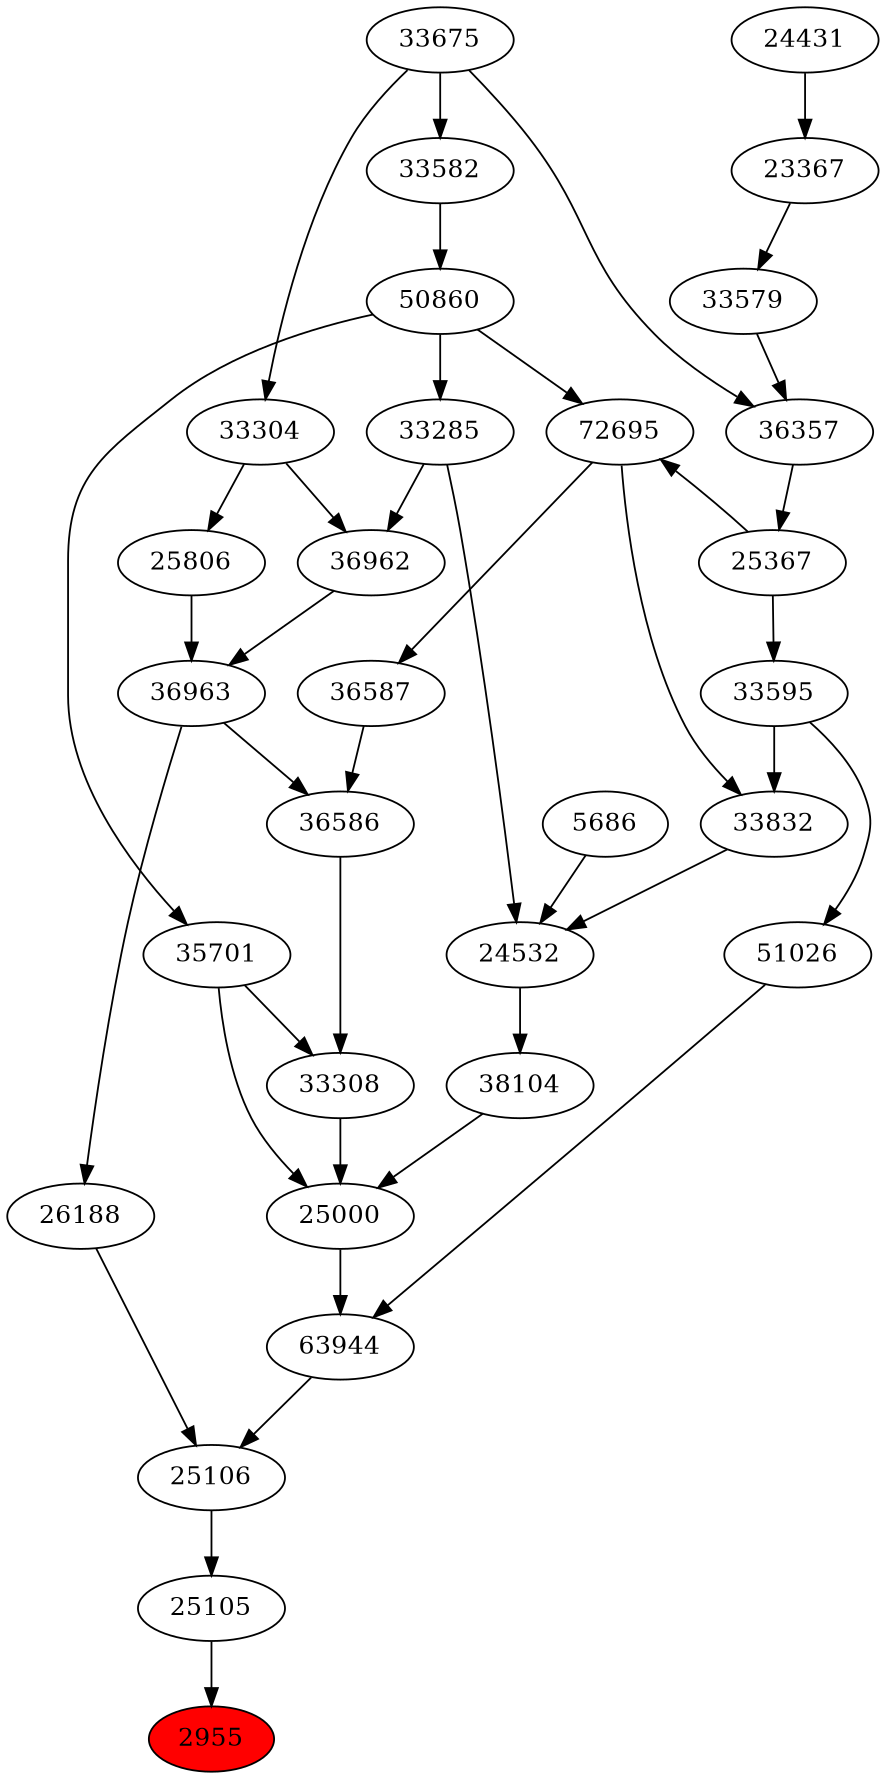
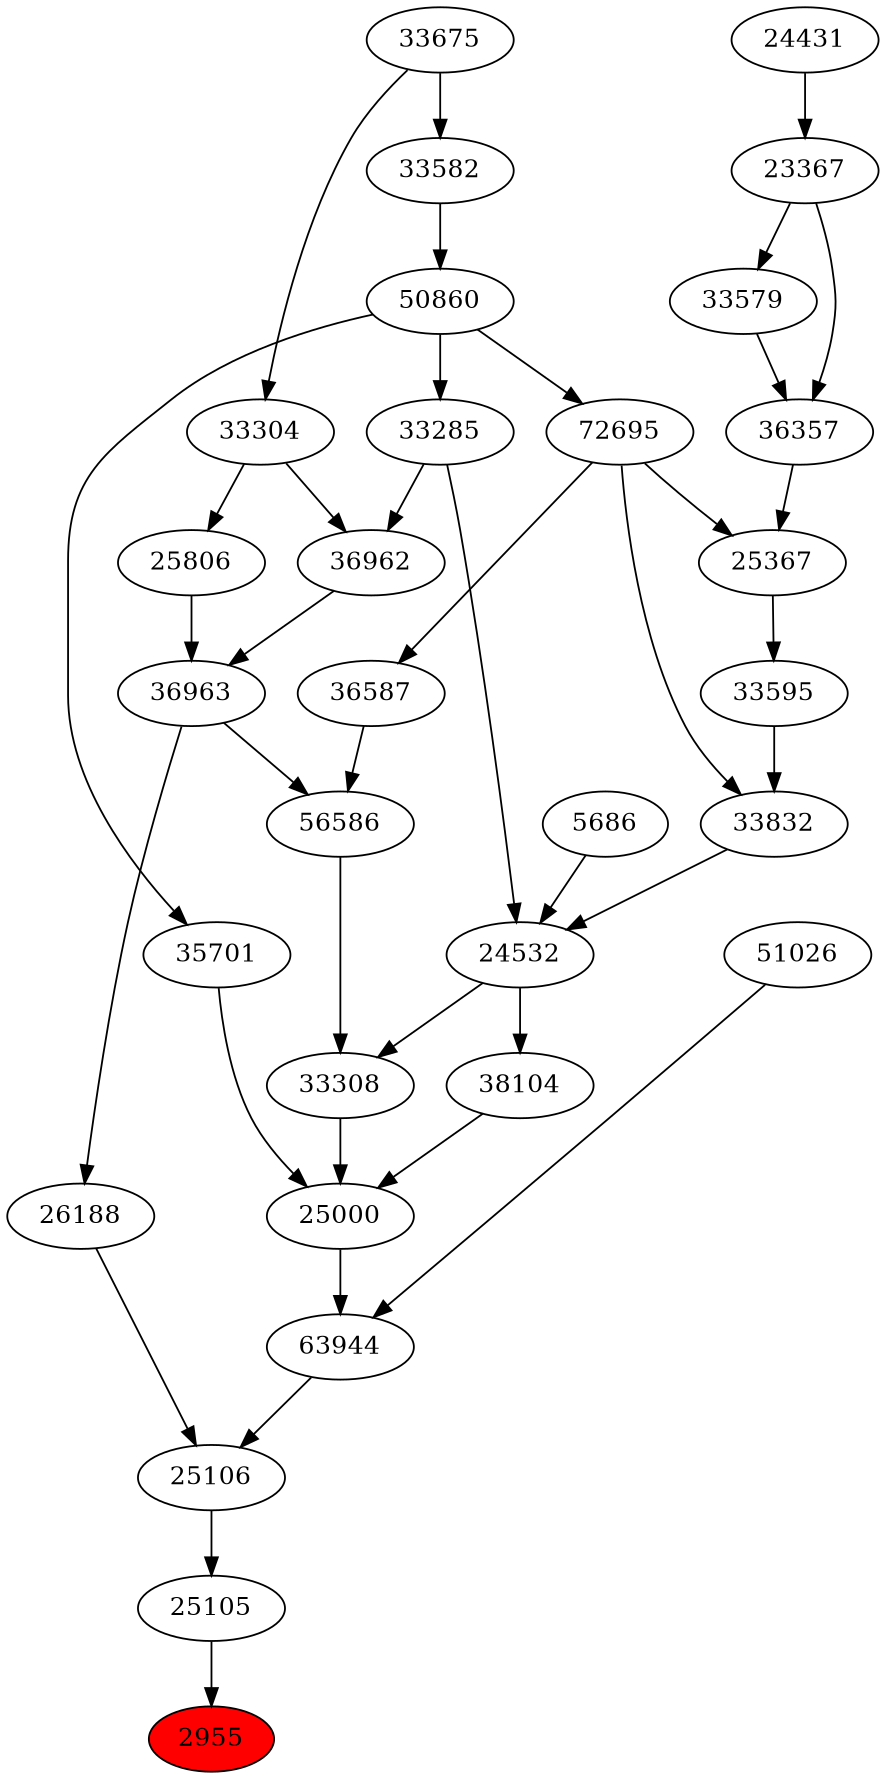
edge "33675" -> "36357": now "23367" -> "36357"
edge "25367" -> "72695": reversed
edge "33595" -> "51026": removed
node "36586": label "36586" -> "56586"
edge "35701" -> "33308": now "24532" -> "33308"
